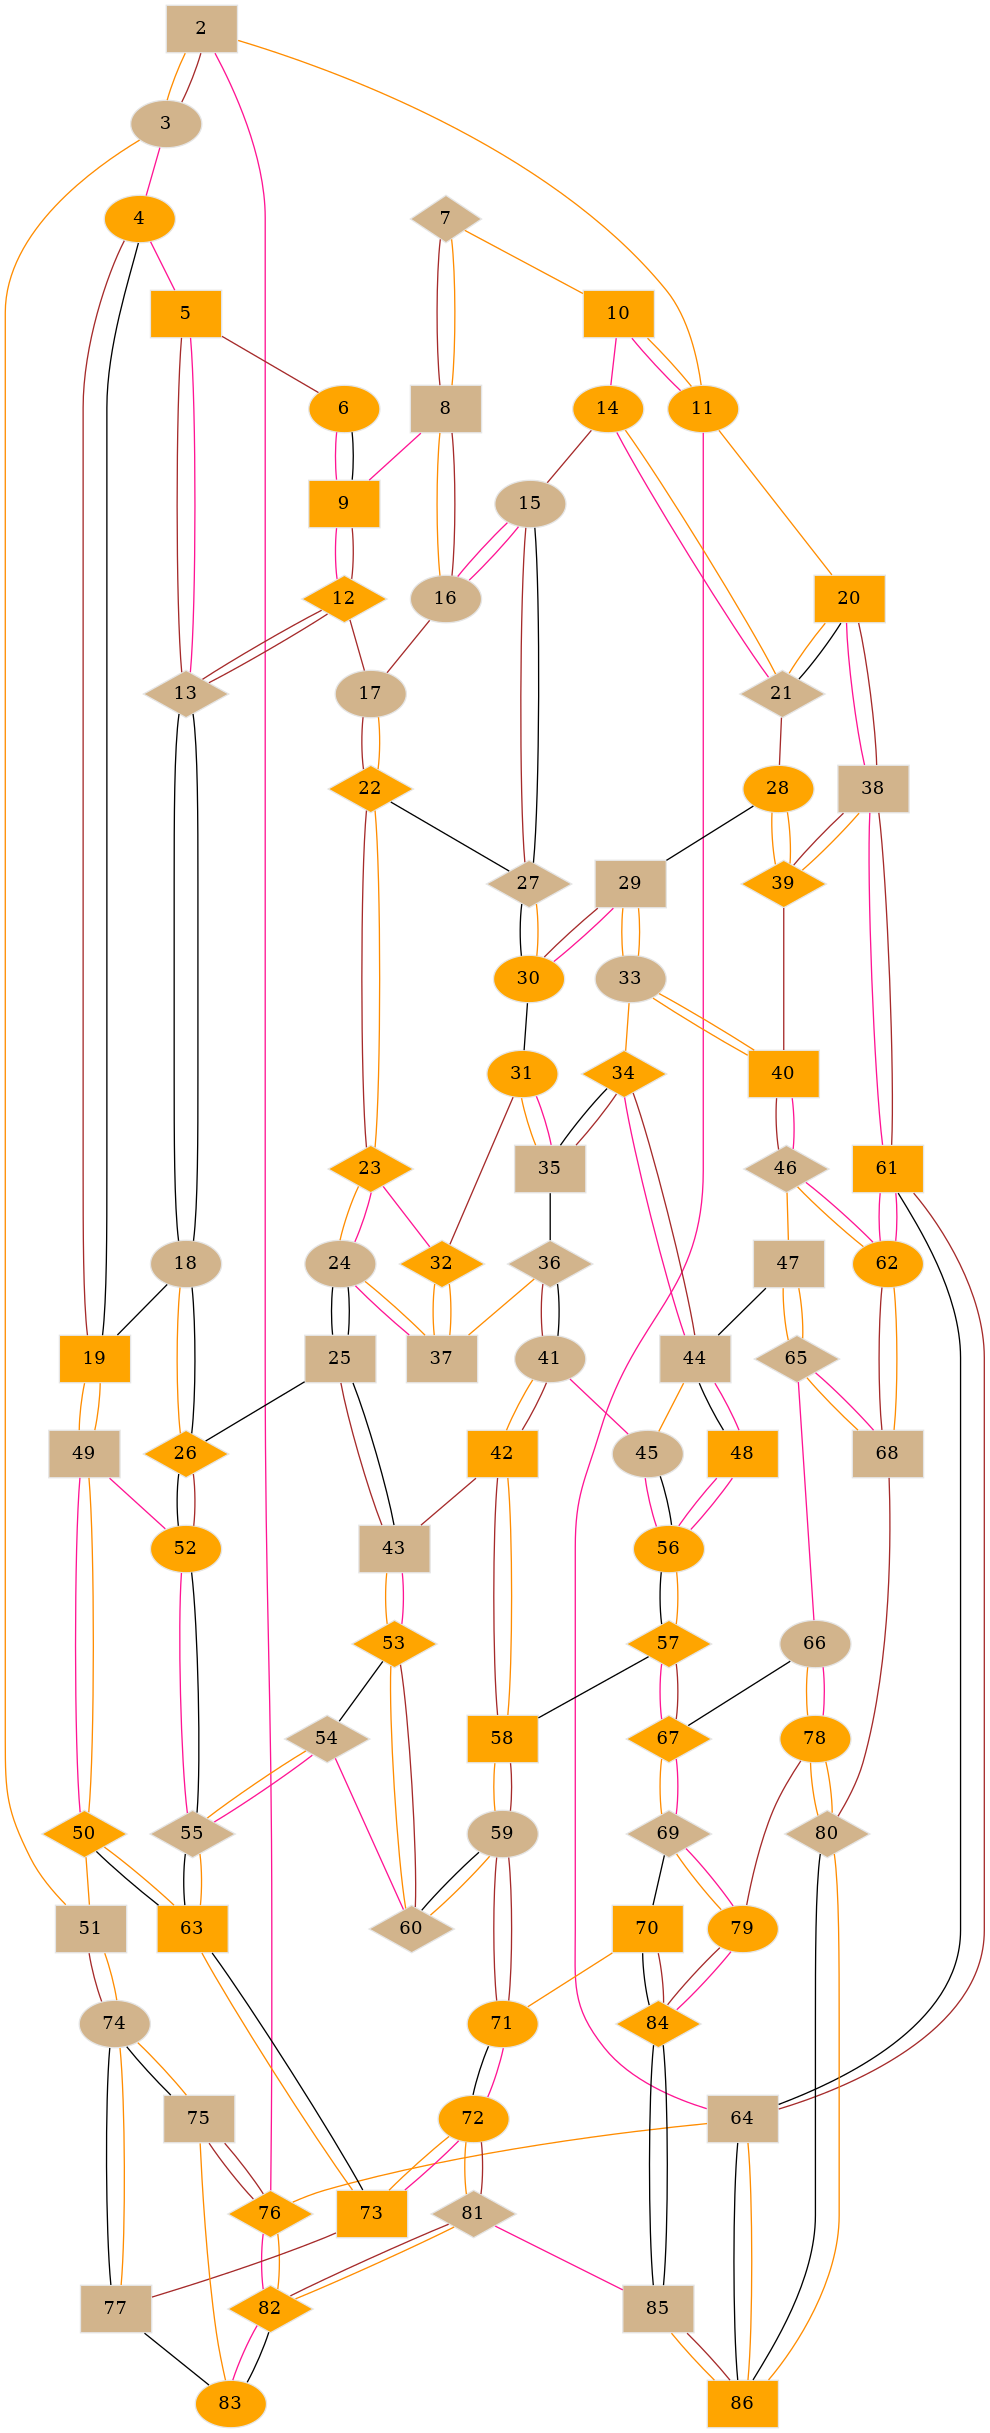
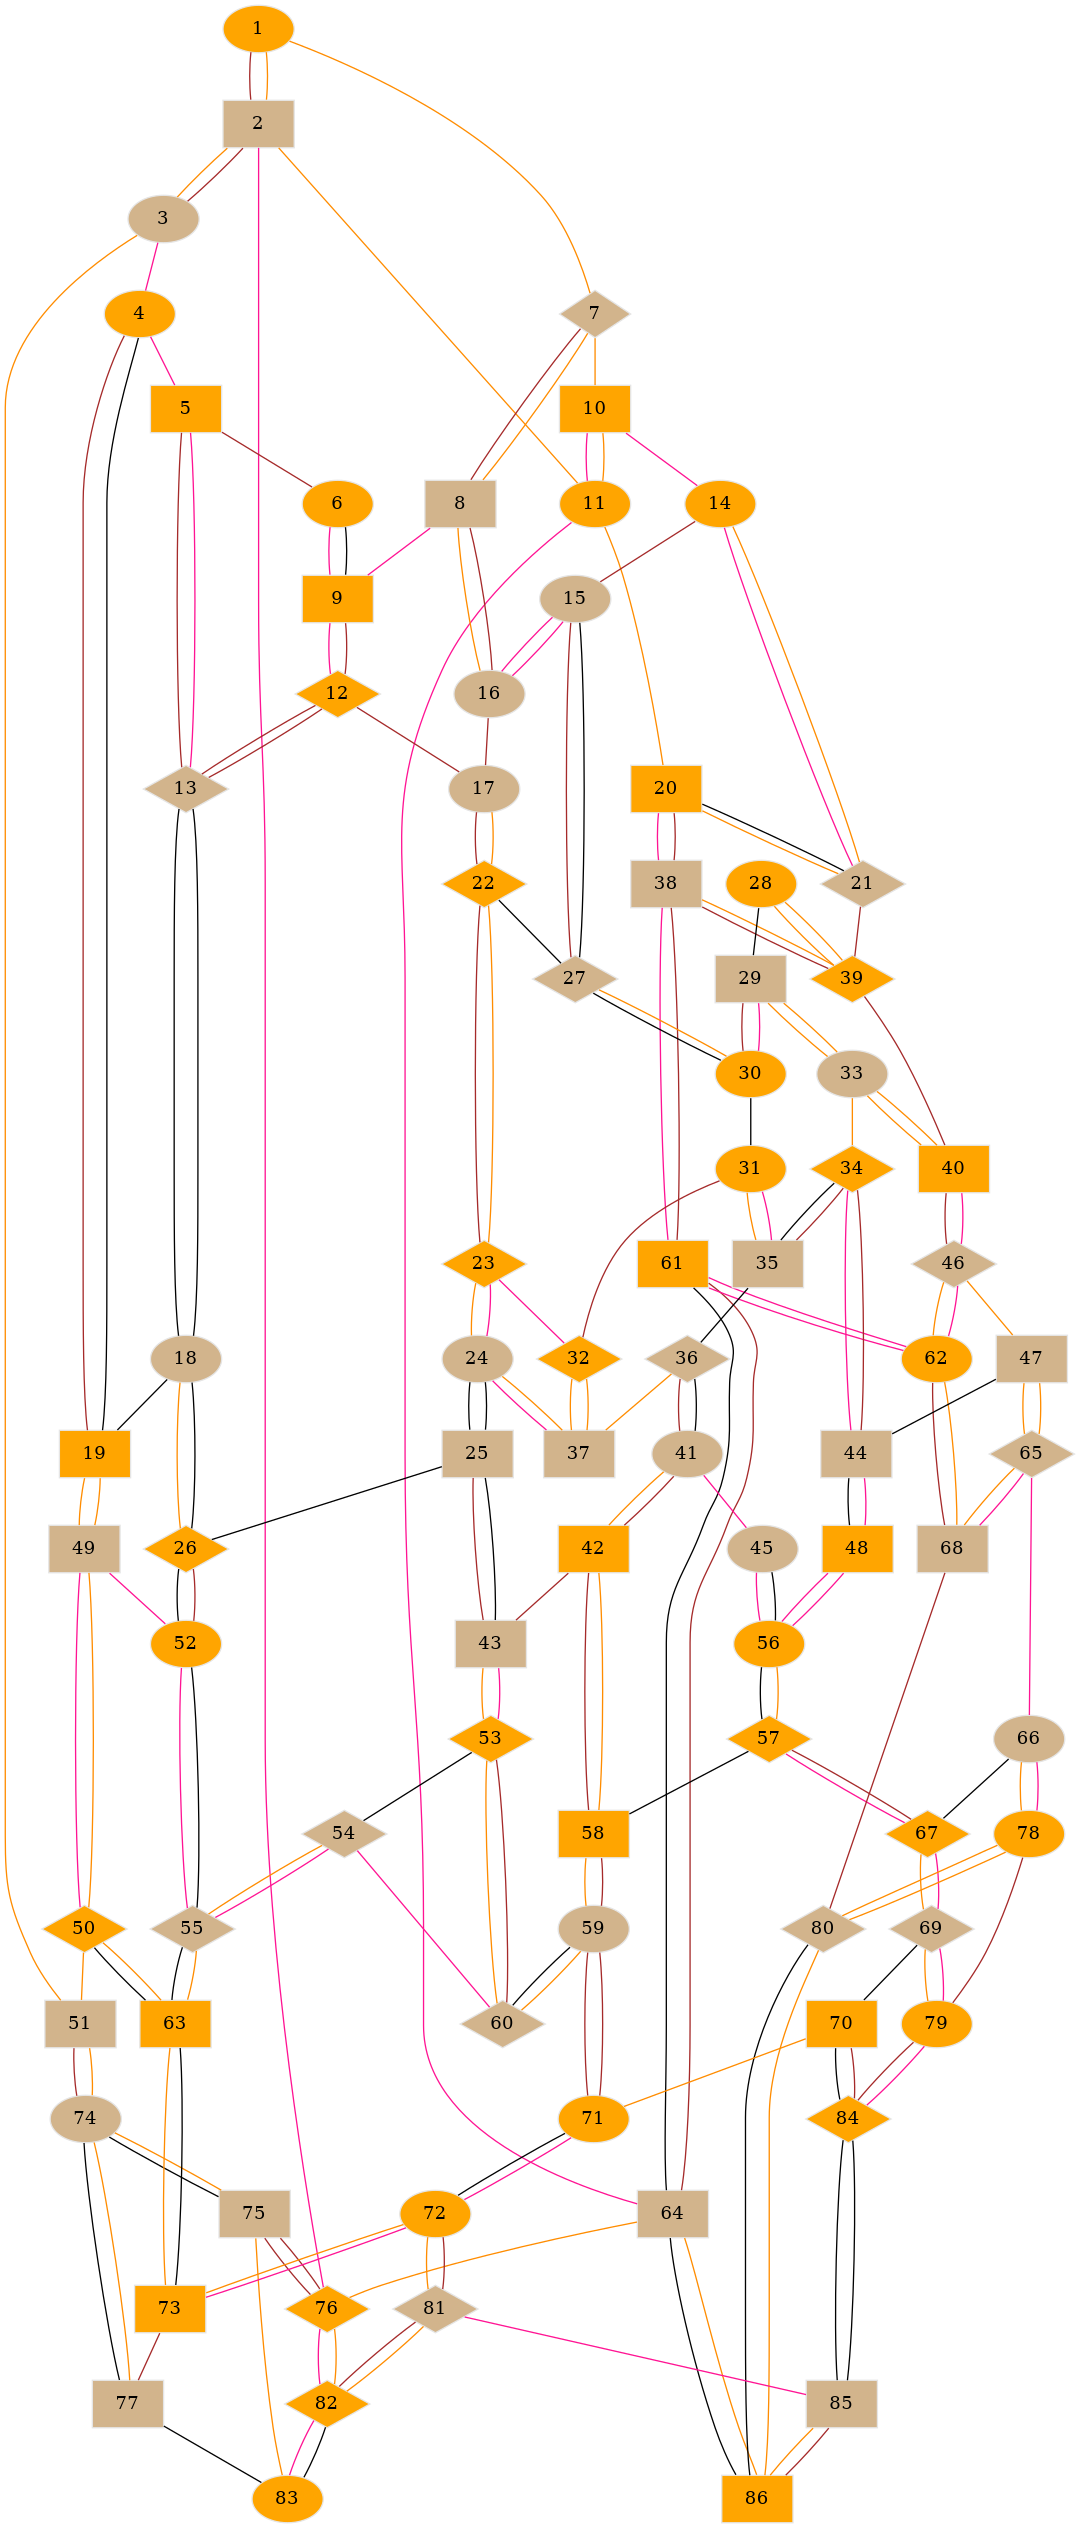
node "1": added
edge "21" -- "28": now "21" -- "39"
edge "44" -- "45": removed
